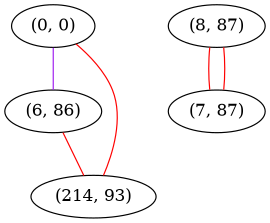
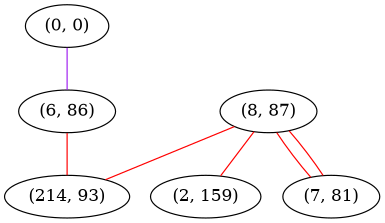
edge "(0, 0)" -- "(214, 93)": now "(8, 87)" -- "(214, 93)"
node "(7, 87)": label "(7, 87)" -> "(7, 81)"
node "(2, 159)": added
